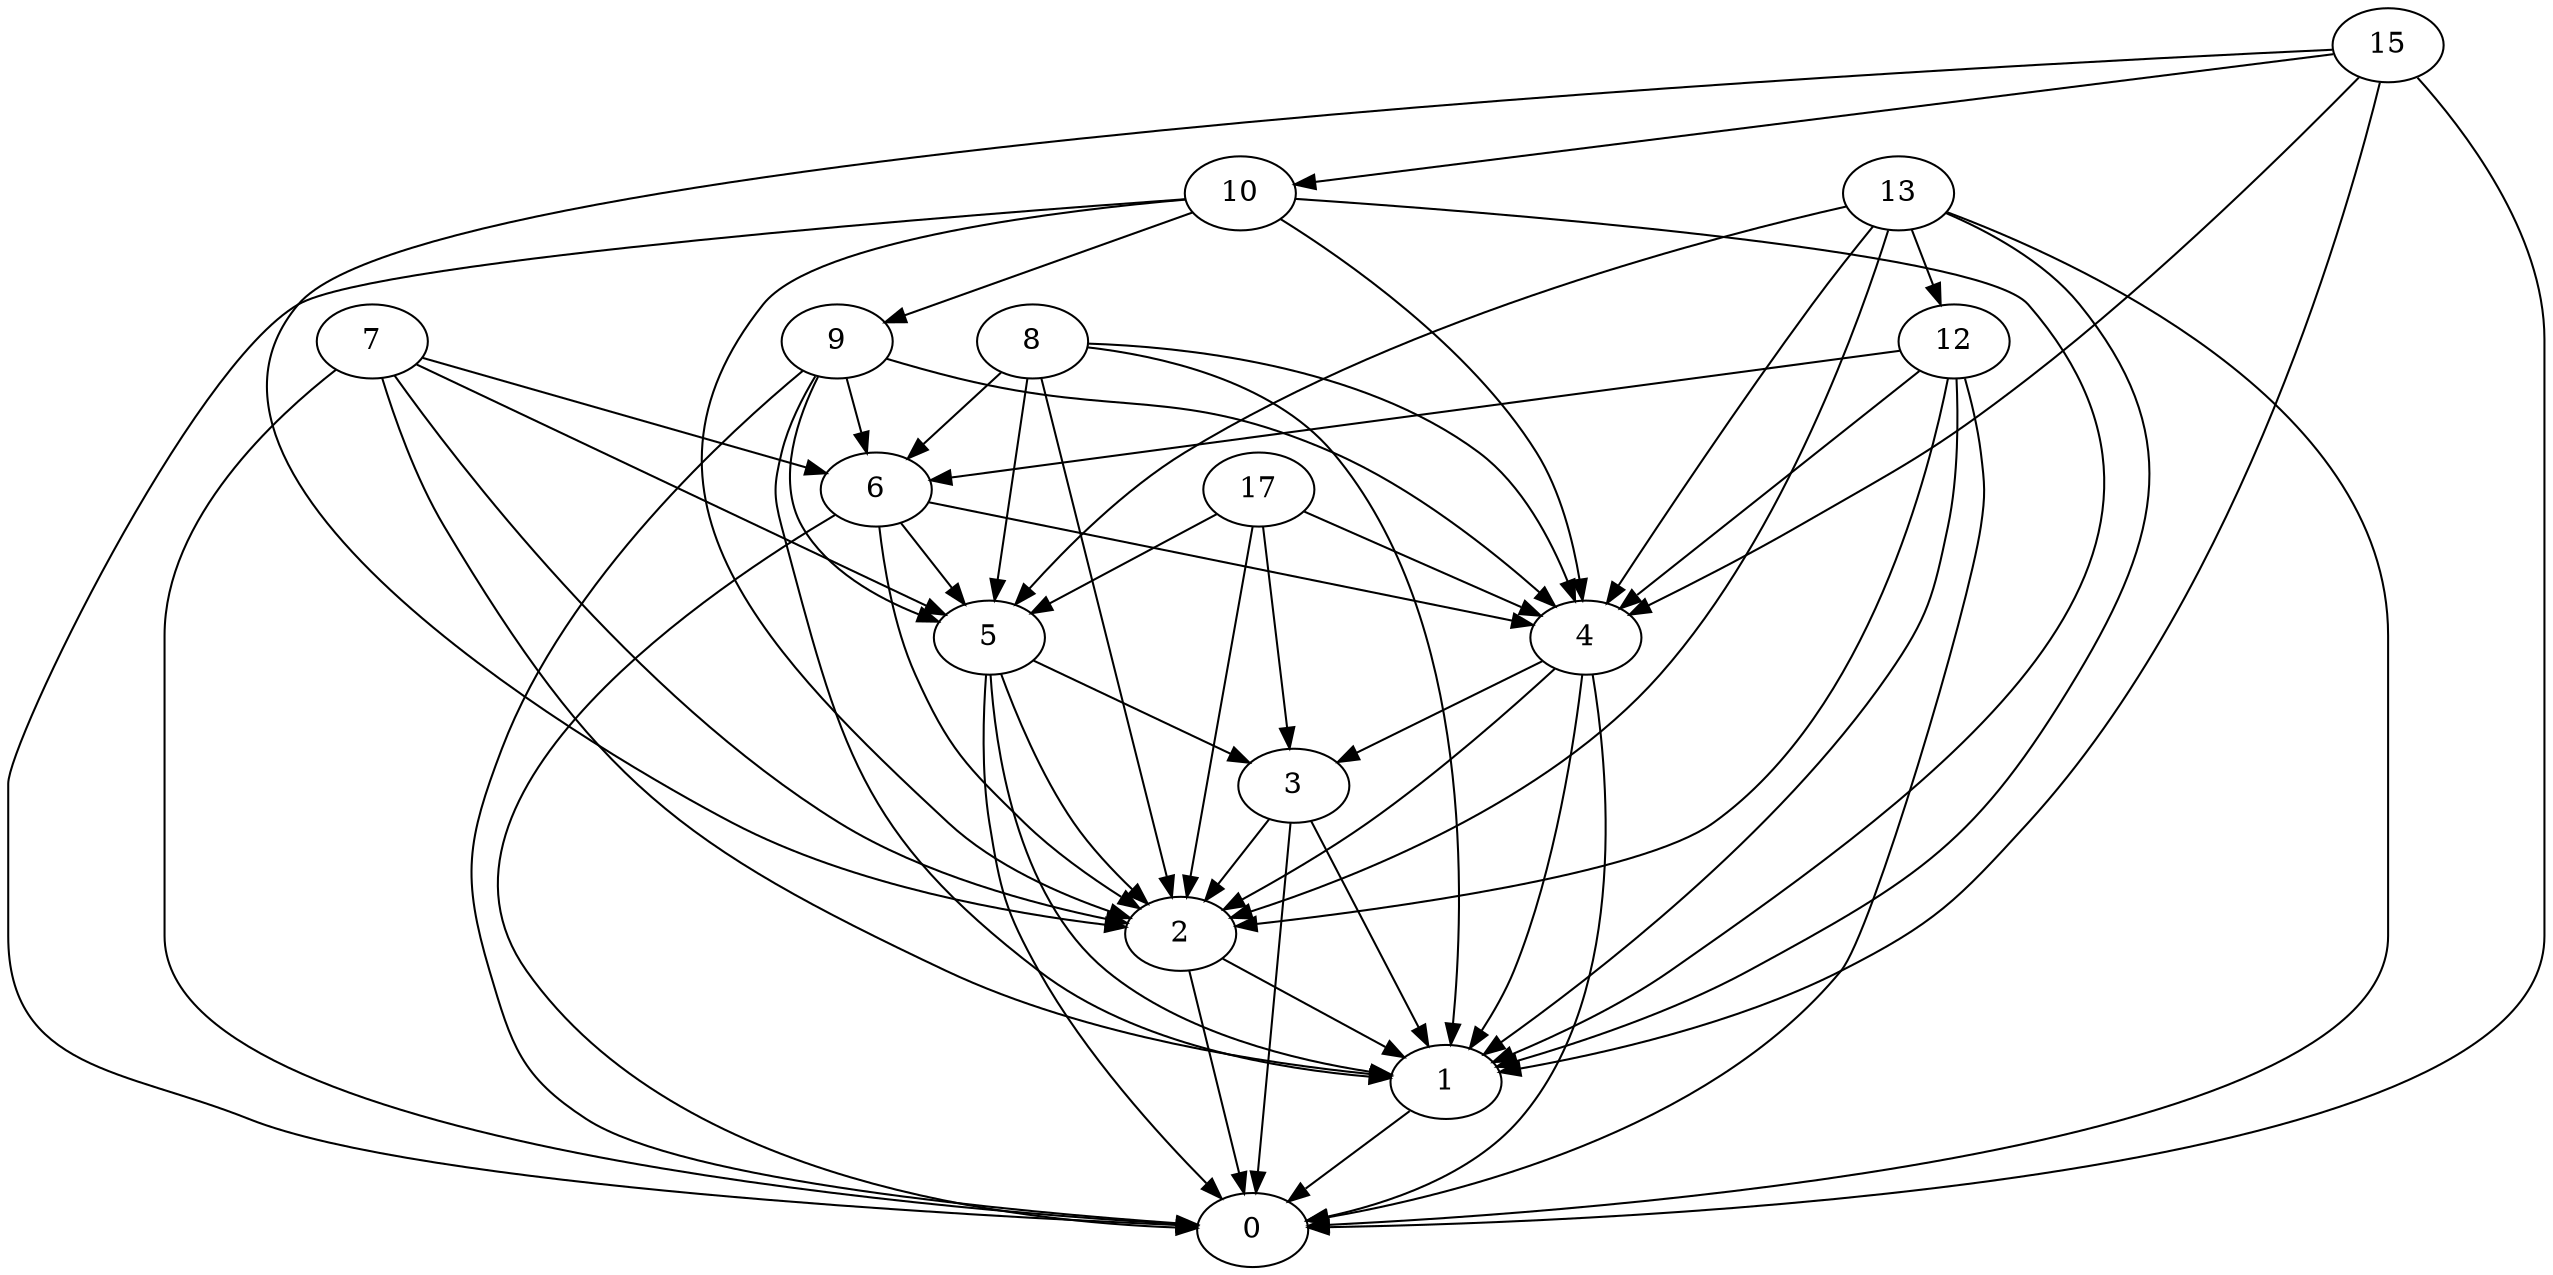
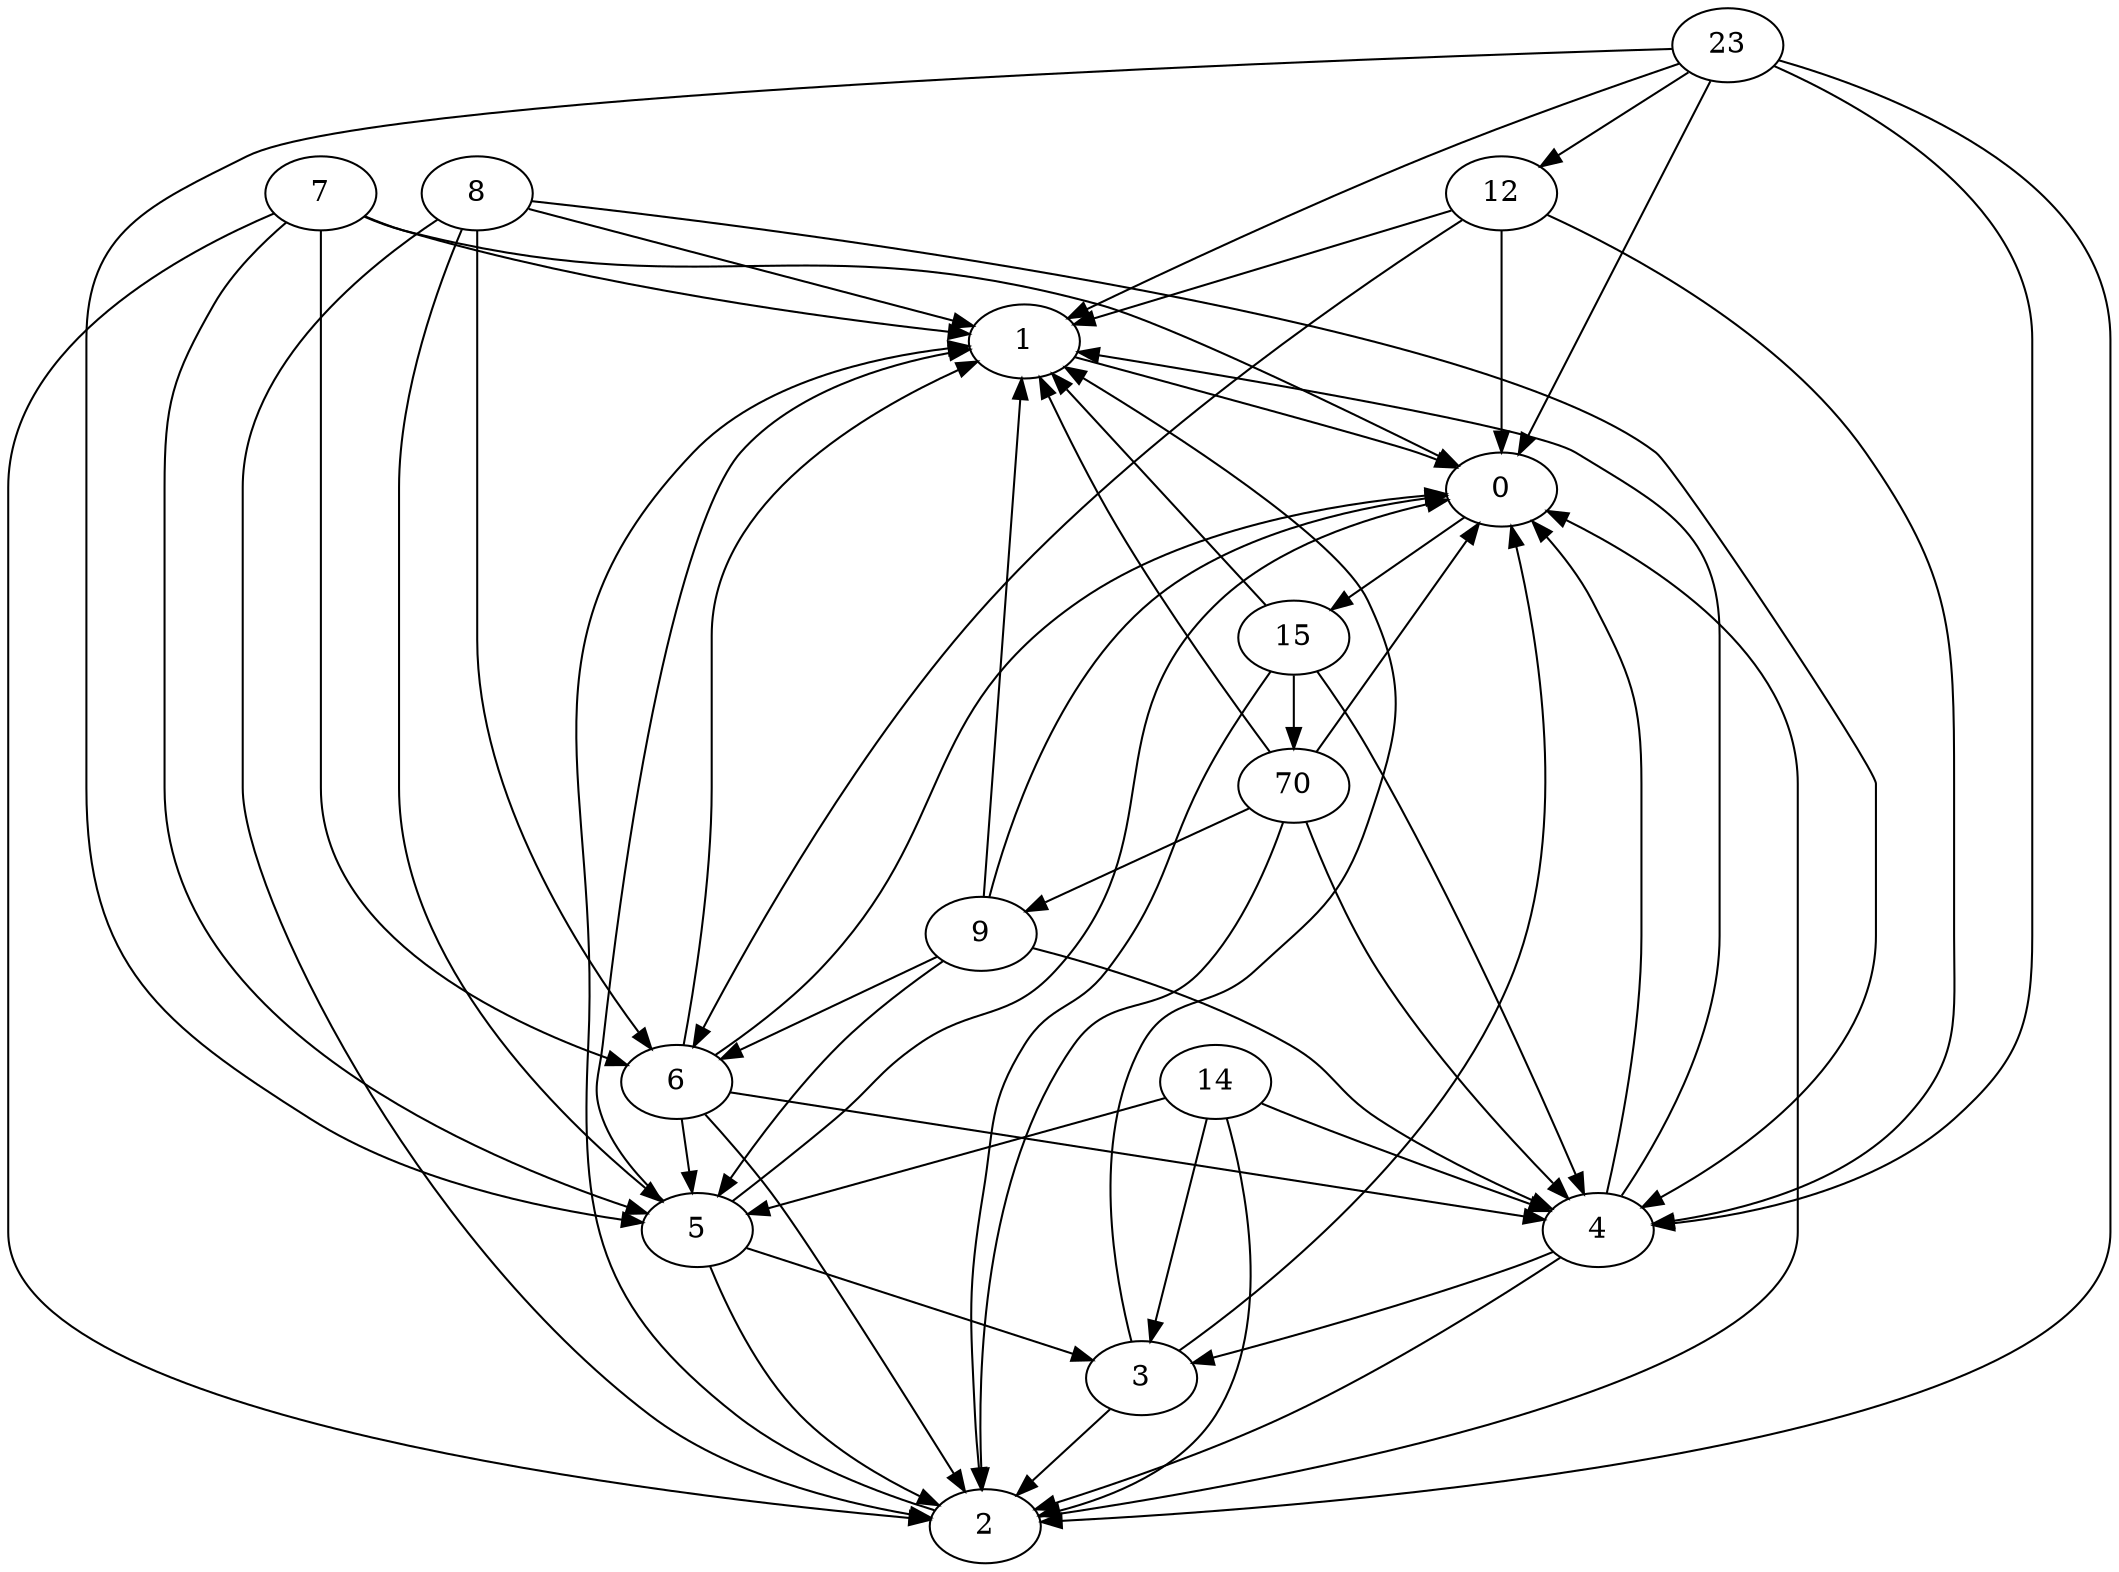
node "10": label "10" -> "70"
node "13": label "13" -> "23"
node "17": label "17" -> "14"
edge "6" -> "1": added
edge "12" -> "2": removed
edge "15" -> "0": reversed
